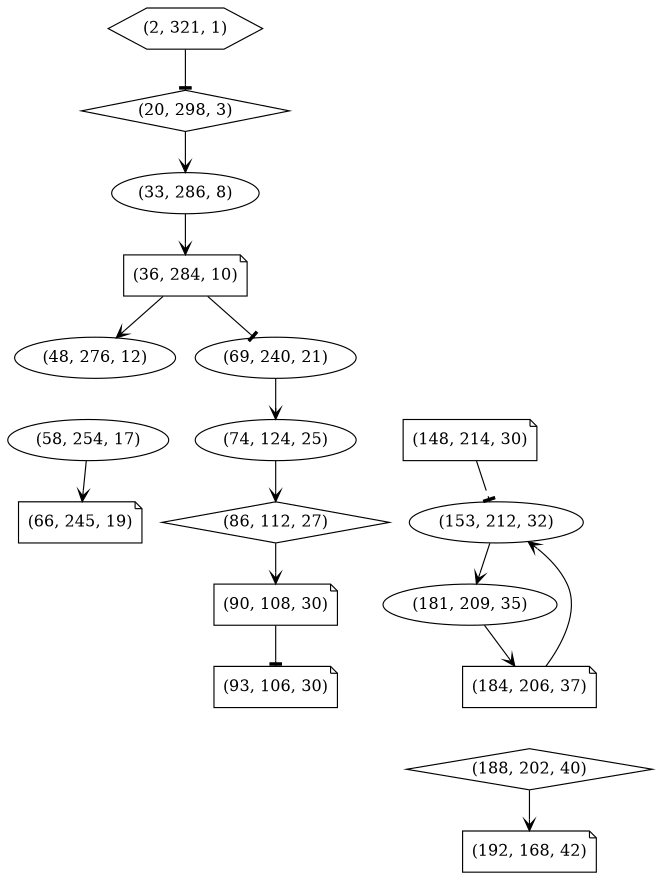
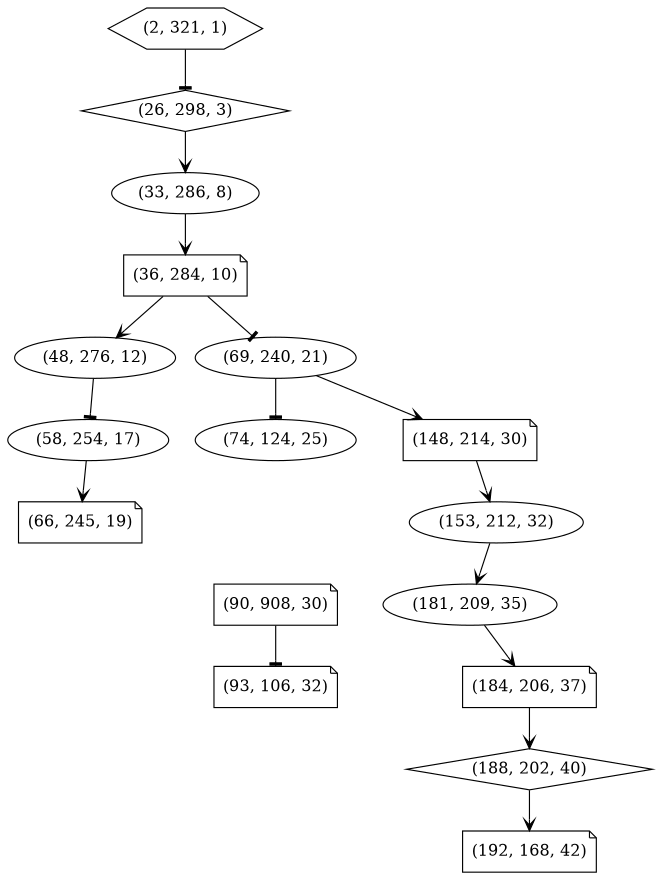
node "(20, 298, 3)": label "(20, 298, 3)" -> "(26, 298, 3)"
edge "(69, 240, 21)" -> "(148, 214, 30)": added
edge "(48, 276, 12)" -> "(58, 254, 17)": added
edge "(69, 240, 21)" -> "(74, 124, 25)": arrowhead vee -> tee
edge "(148, 214, 30)" -> "(153, 212, 32)": arrowhead tee -> vee
node "(86, 112, 27)": removed
node "(90, 108, 30)": label "(90, 108, 30)" -> "(90, 908, 30)"
edge "(184, 206, 37)" -> "(153, 212, 32)": now "(184, 206, 37)" -> "(188, 202, 40)"
node "(93, 106, 30)": label "(93, 106, 30)" -> "(93, 106, 32)"
